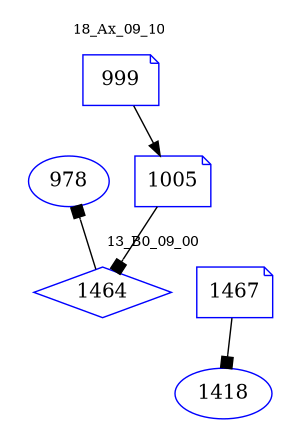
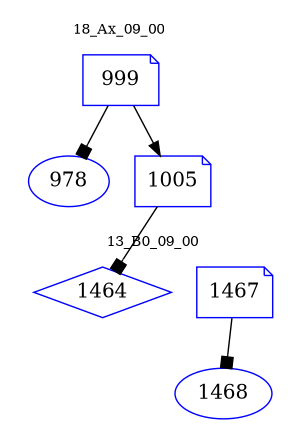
cluster "18_Ax_09_10": label "18_Ax_09_10" -> "18_Ax_09_00"
edge "1464" -> "978": now "999" -> "978"
node "1418": label "1418" -> "1468"
